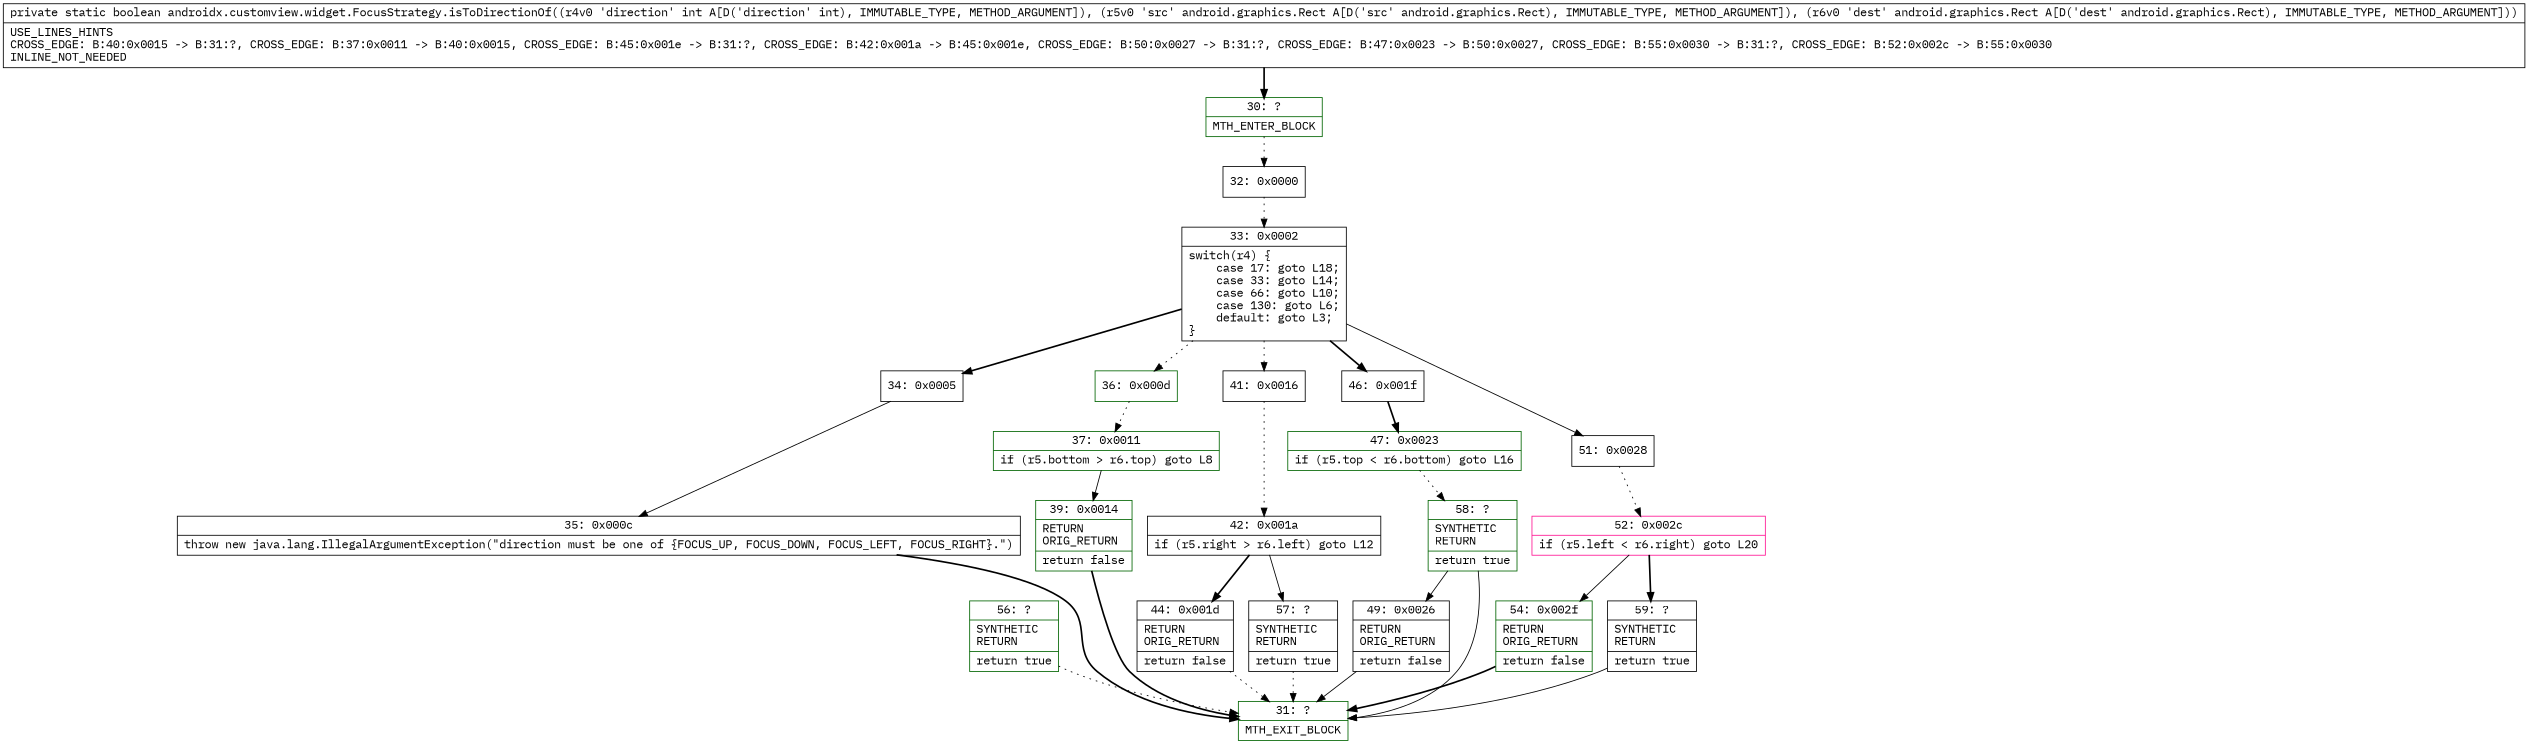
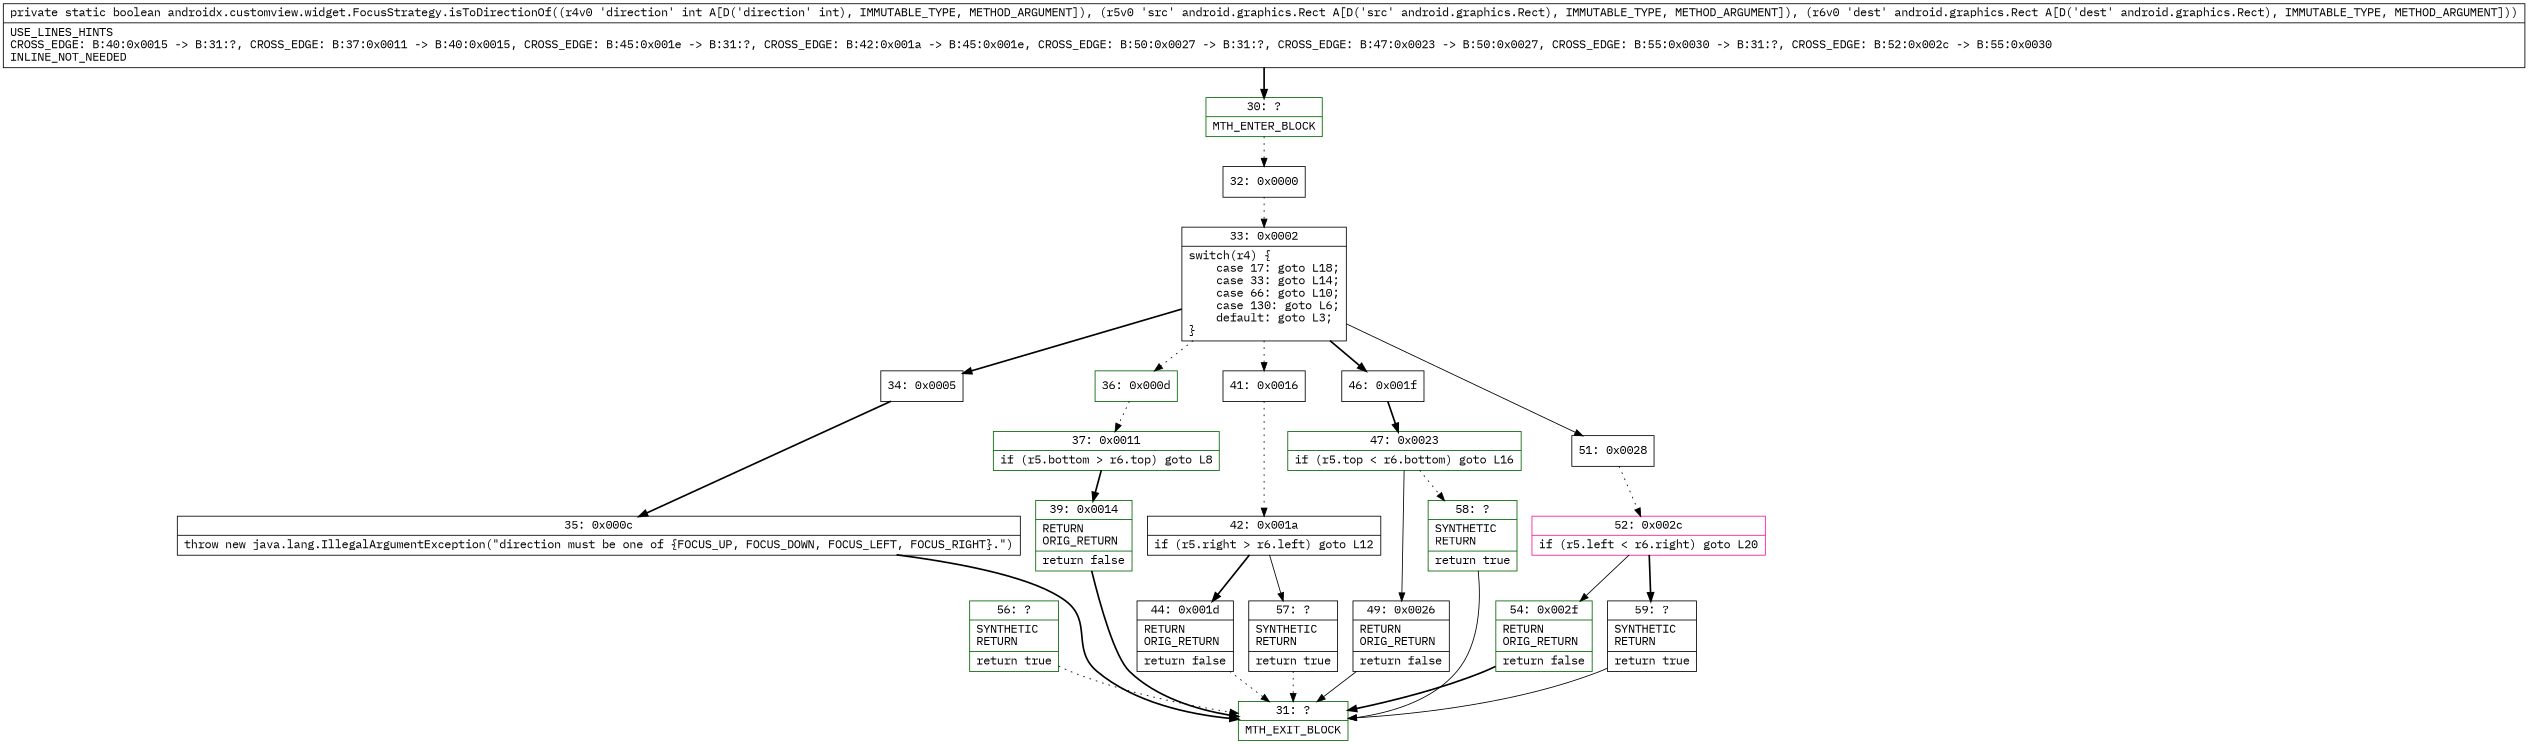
edge "34: 0x0005" -> "35: 0x000c": style solid -> bold
edge "37: 0x0011" -> "39: 0x0014": style solid -> bold
edge "58: ?" -> "49: 0x0026": now "47: 0x0023" -> "49: 0x0026"
